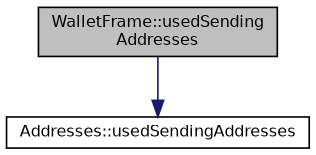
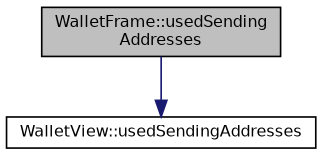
node "Addresses::usedSendingAddresses": label "Addresses::usedSendingAddresses" -> "WalletView::usedSendingAddresses"
